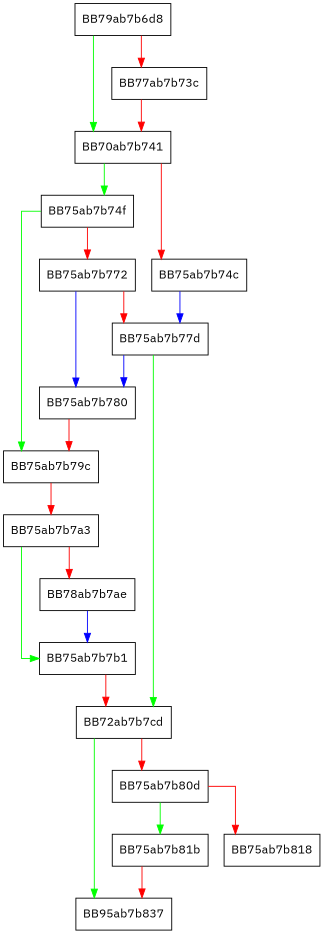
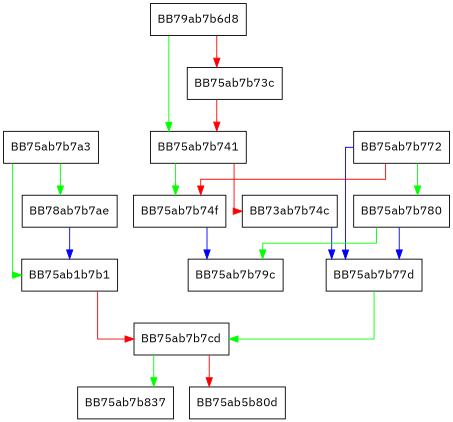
node "BB77ab7b73c": label "BB77ab7b73c" -> "BB75ab7b73c"
node "BB70ab7b741": label "BB70ab7b741" -> "BB75ab7b741"
edge "BB75ab7b74f" -> "BB75ab7b772": reversed
node "BB75ab7b74c": label "BB75ab7b74c" -> "BB73ab7b74c"
edge "BB75ab7b772" -> "BB75ab7b77d": color red -> blue
edge "BB75ab7b74f" -> "BB75ab7b79c": color green -> blue
edge "BB75ab7b772" -> "BB75ab7b780": color blue -> green
edge "BB75ab7b77d" -> "BB75ab7b780": reversed
edge "BB75ab7b780" -> "BB75ab7b79c": color red -> green
edge "BB75ab7b79c" -> "BB75ab7b7a3": removed
edge "BB75ab7b7a3" -> "BB78ab7b7ae": color red -> green
node "BB75ab7b7b1": label "BB75ab7b7b1" -> "BB75ab1b7b1"
node "BB72ab7b7cd": label "BB72ab7b7cd" -> "BB75ab7b7cd"
node "BB75ab7b80d": label "BB75ab7b80d" -> "BB75ab5b80d"
node "BB75ab7b81b": removed
node "BB75ab7b818": removed
node "BB95ab7b837": label "BB95ab7b837" -> "BB75ab7b837"
